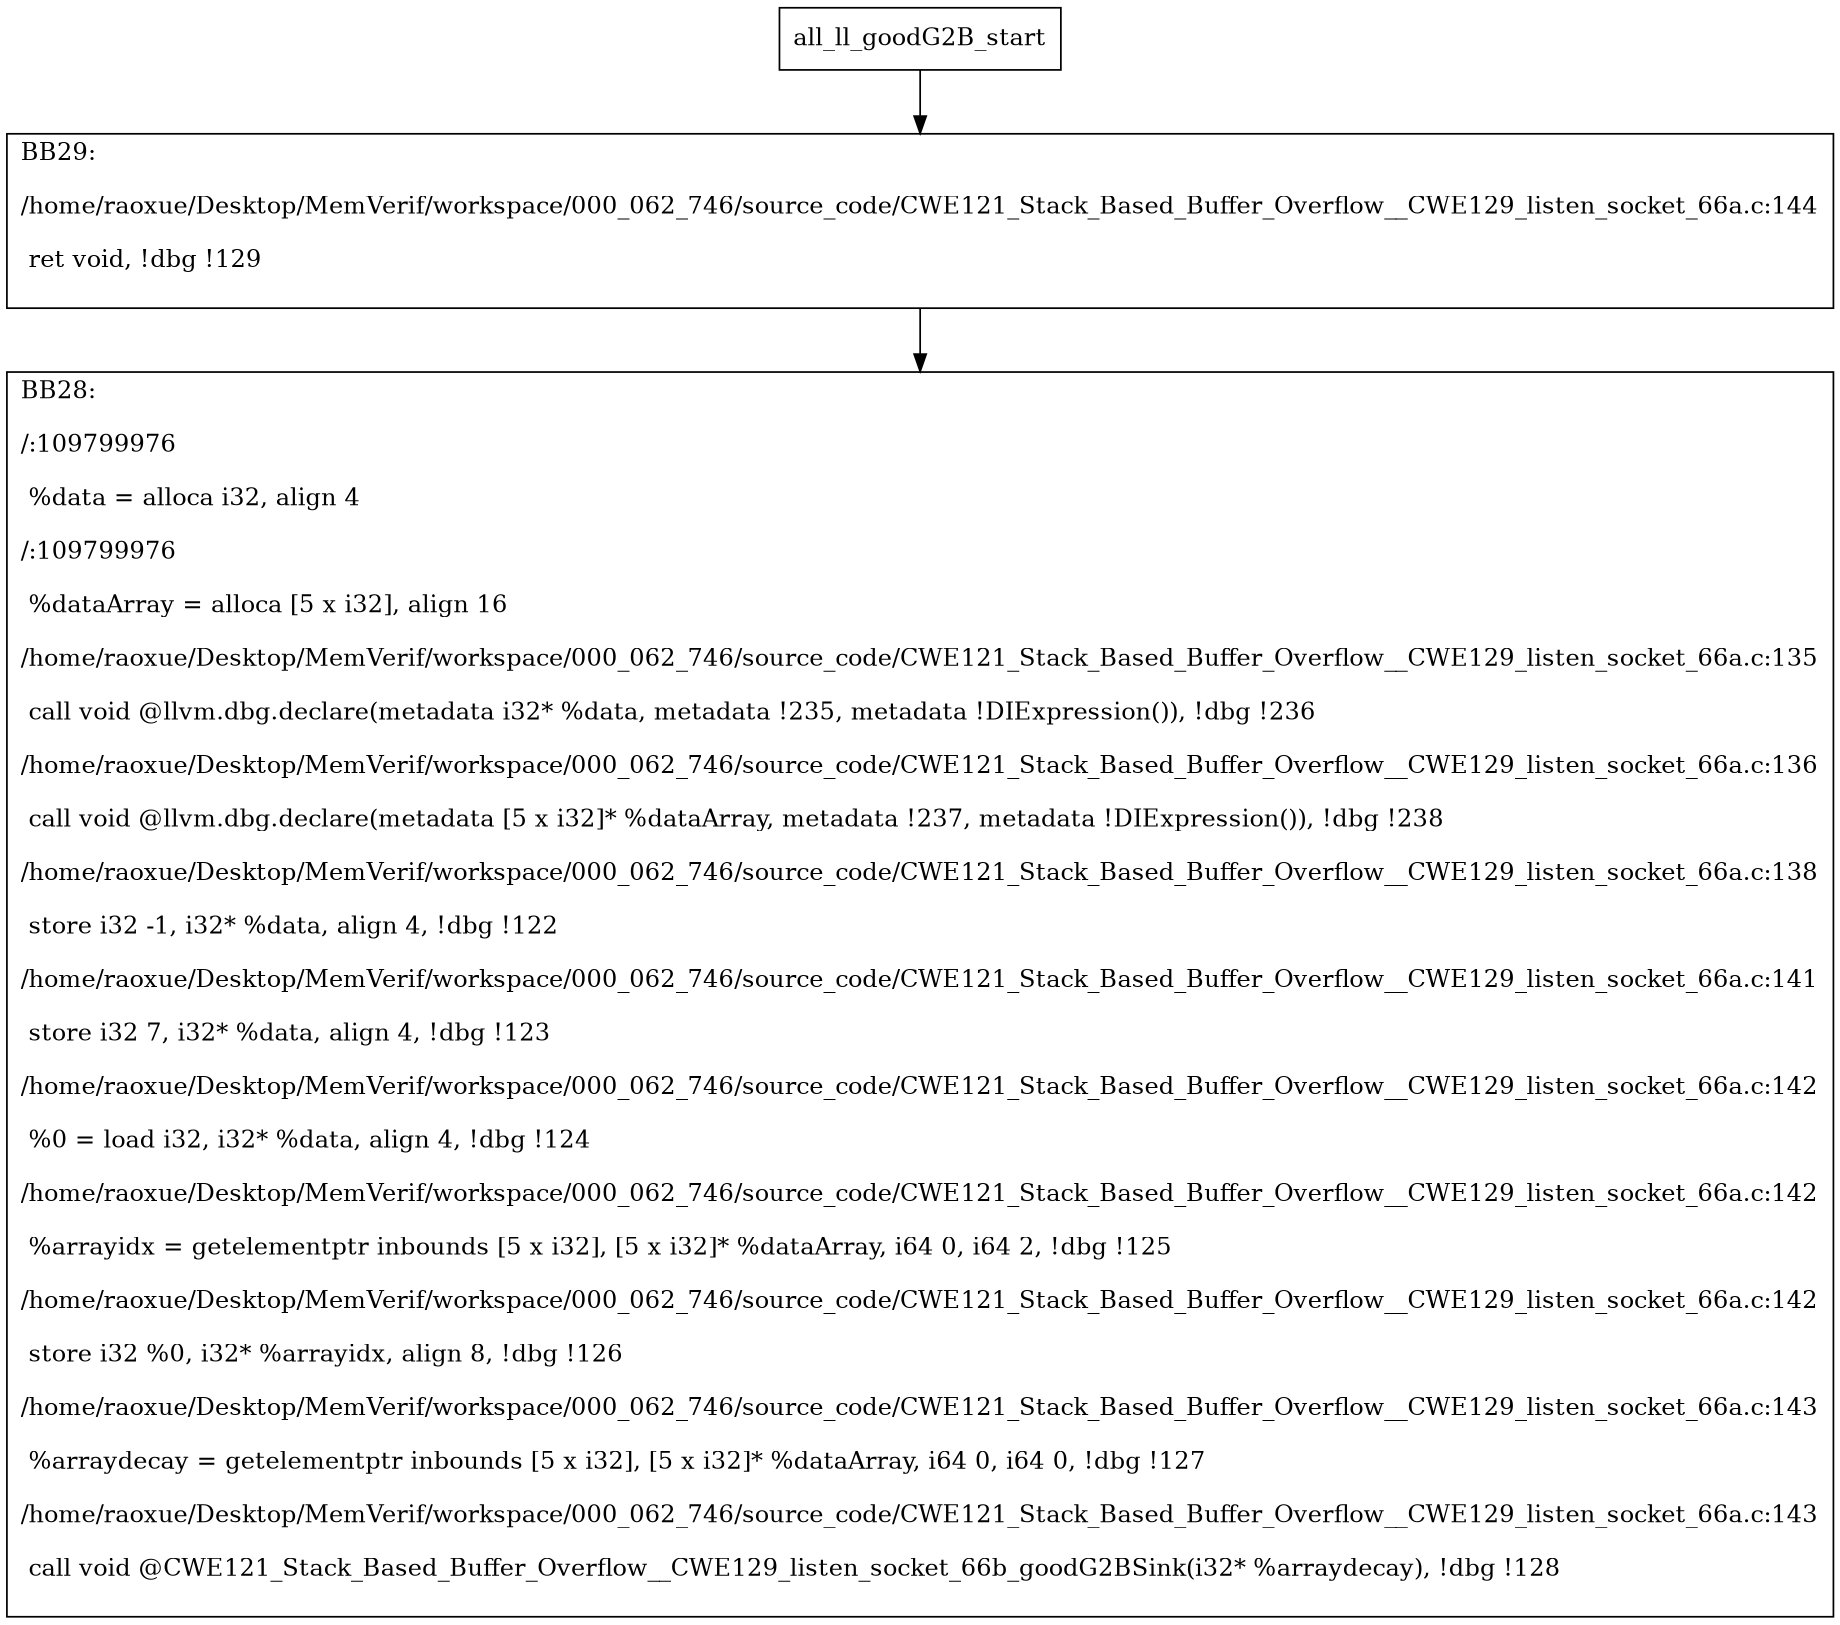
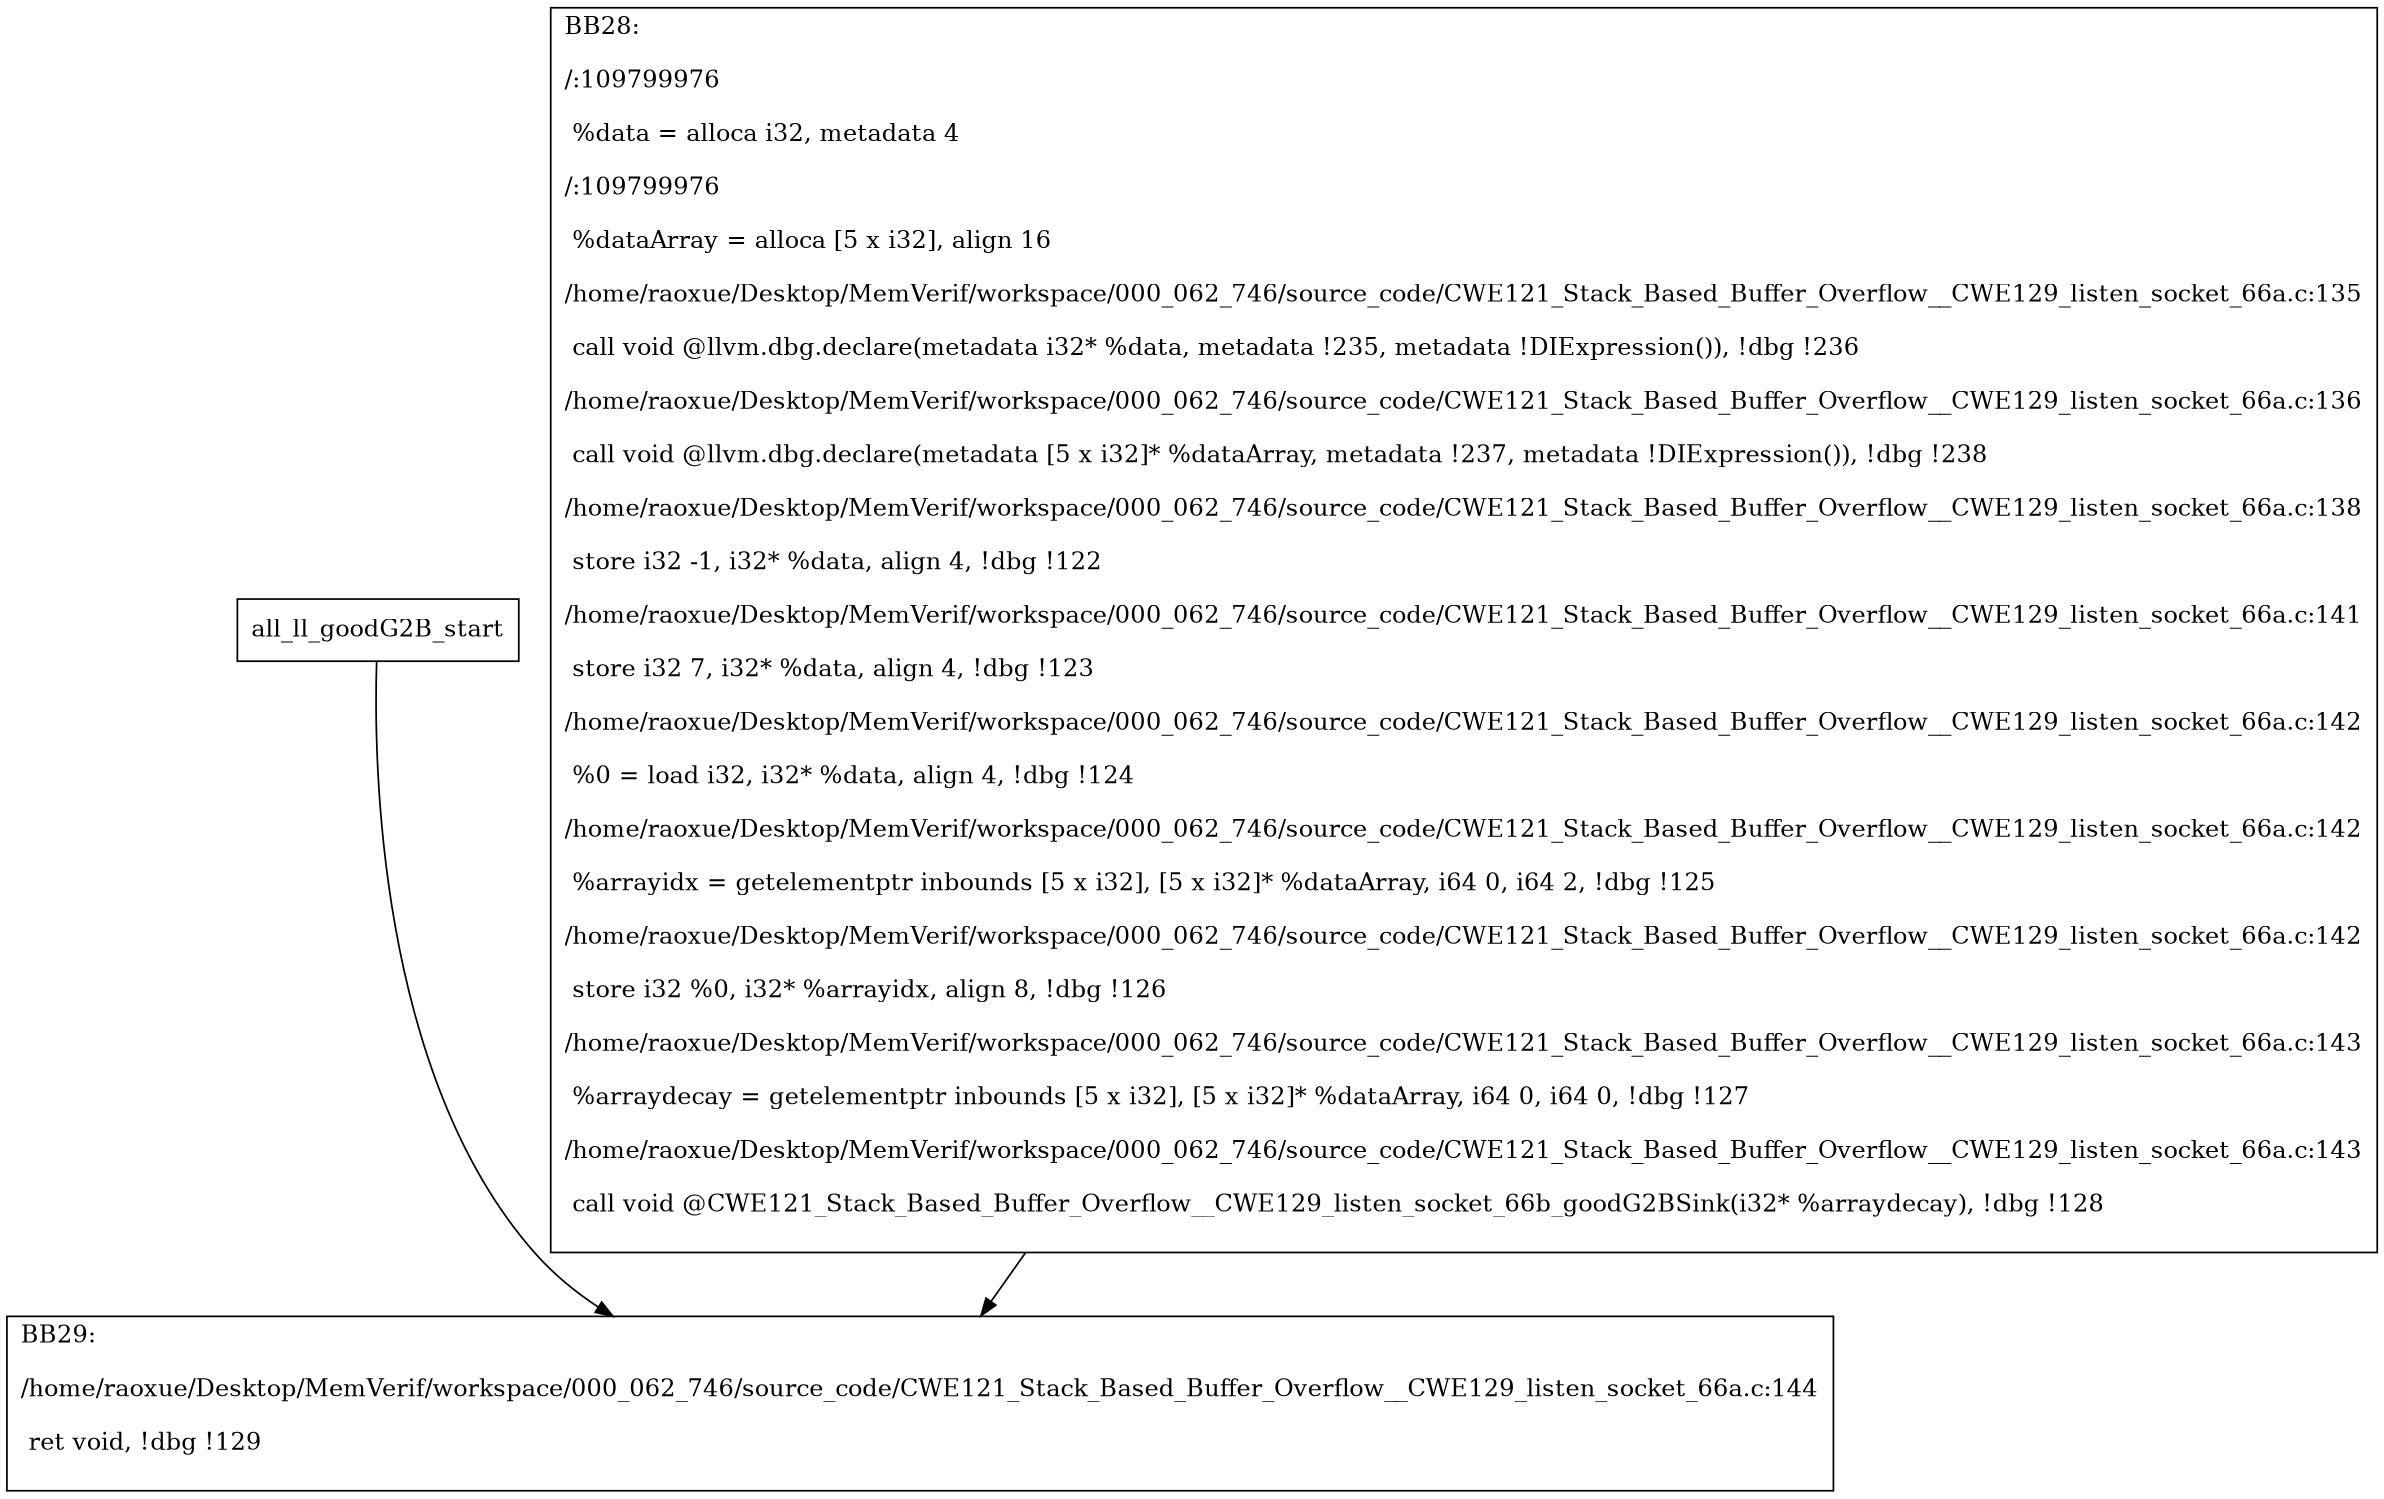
edge "BB29:" -> "BB28:": reversed
node "BB28:": text "%data = alloca i32, align 4" -> "%data = alloca i32, metadata 4"
